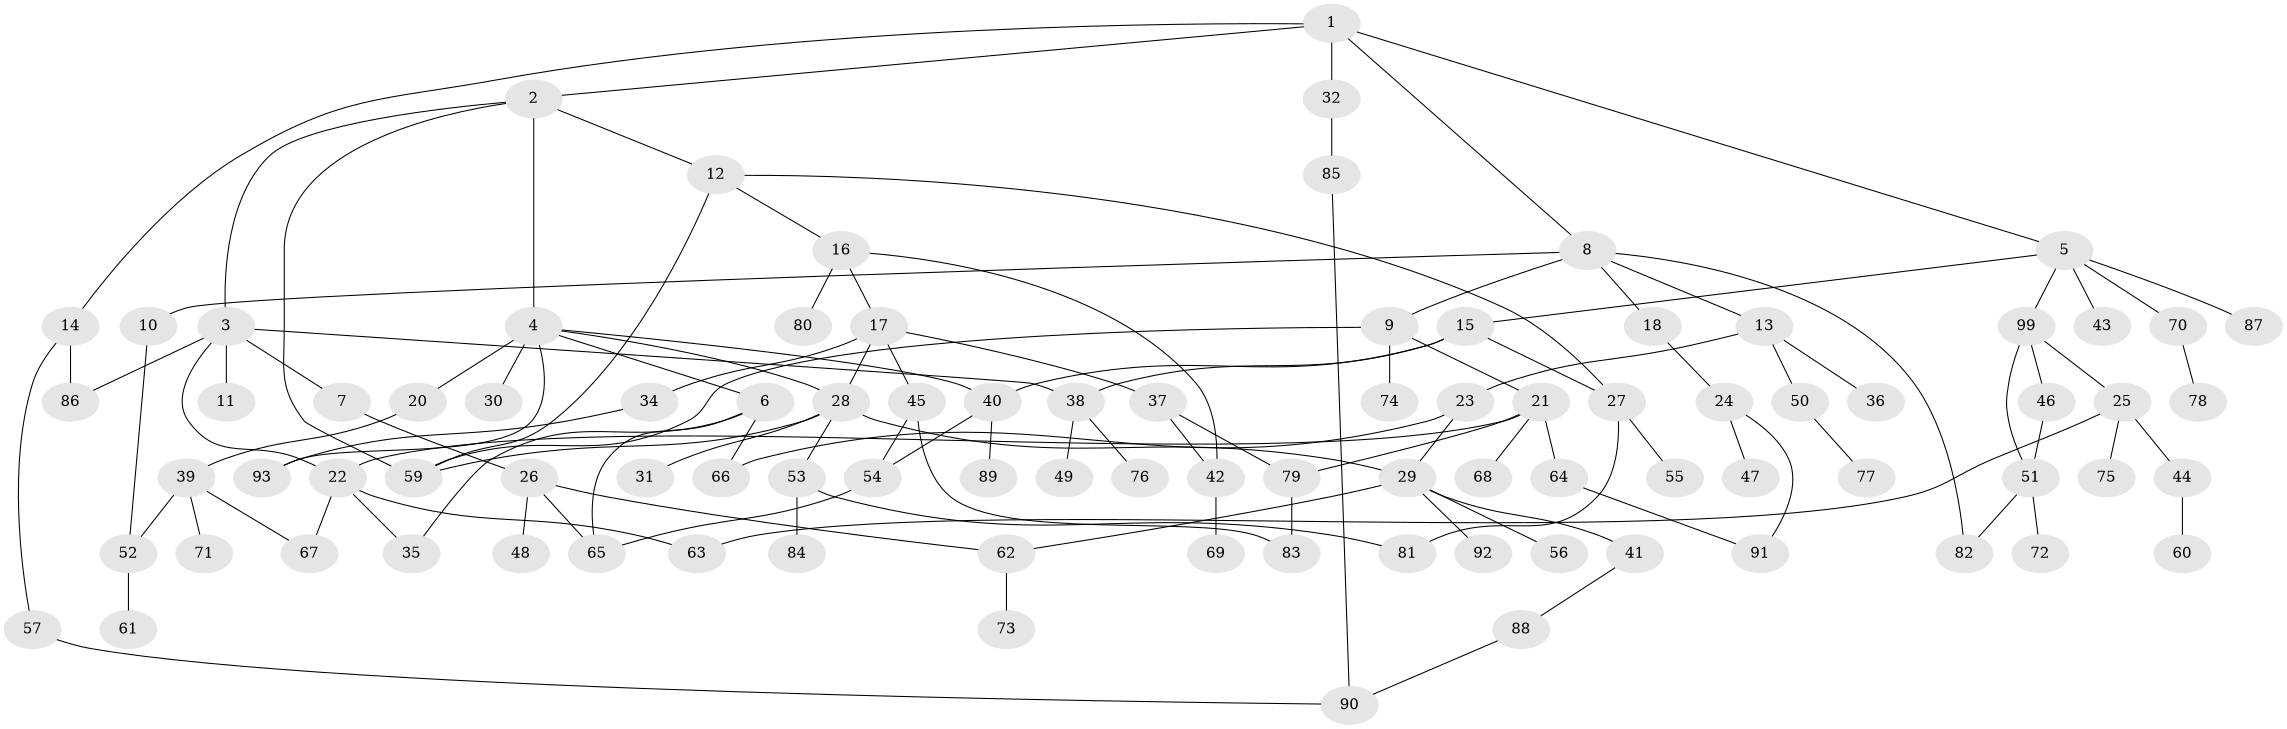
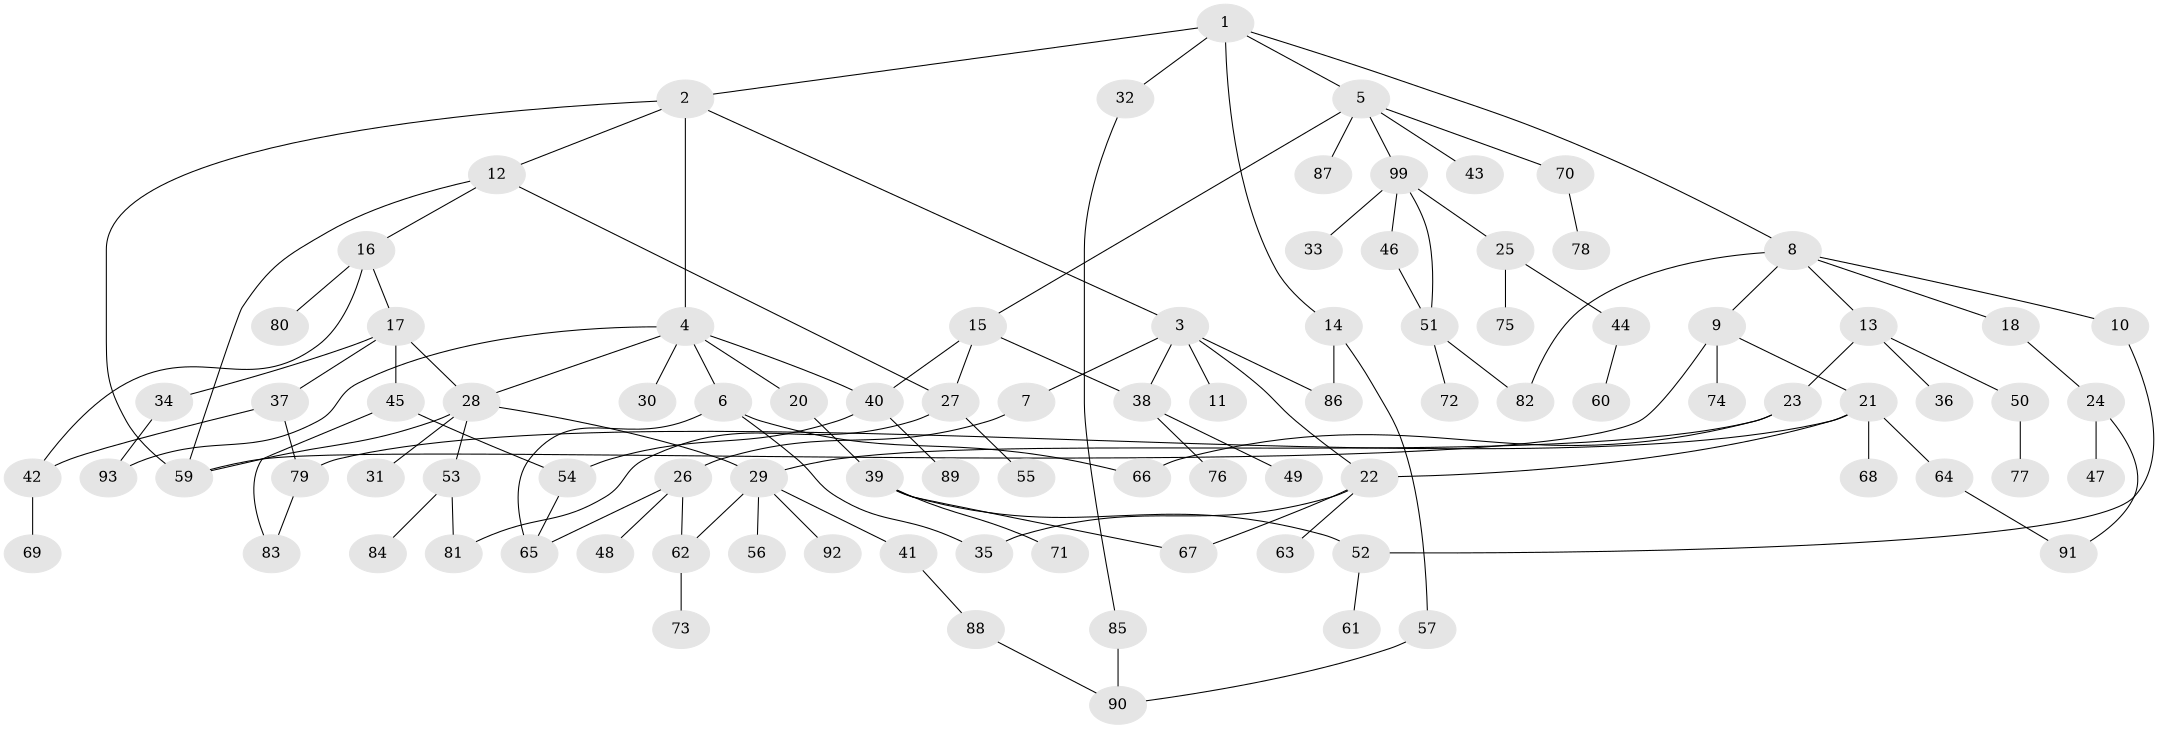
node "33": added
edge "25" -- "63": removed
